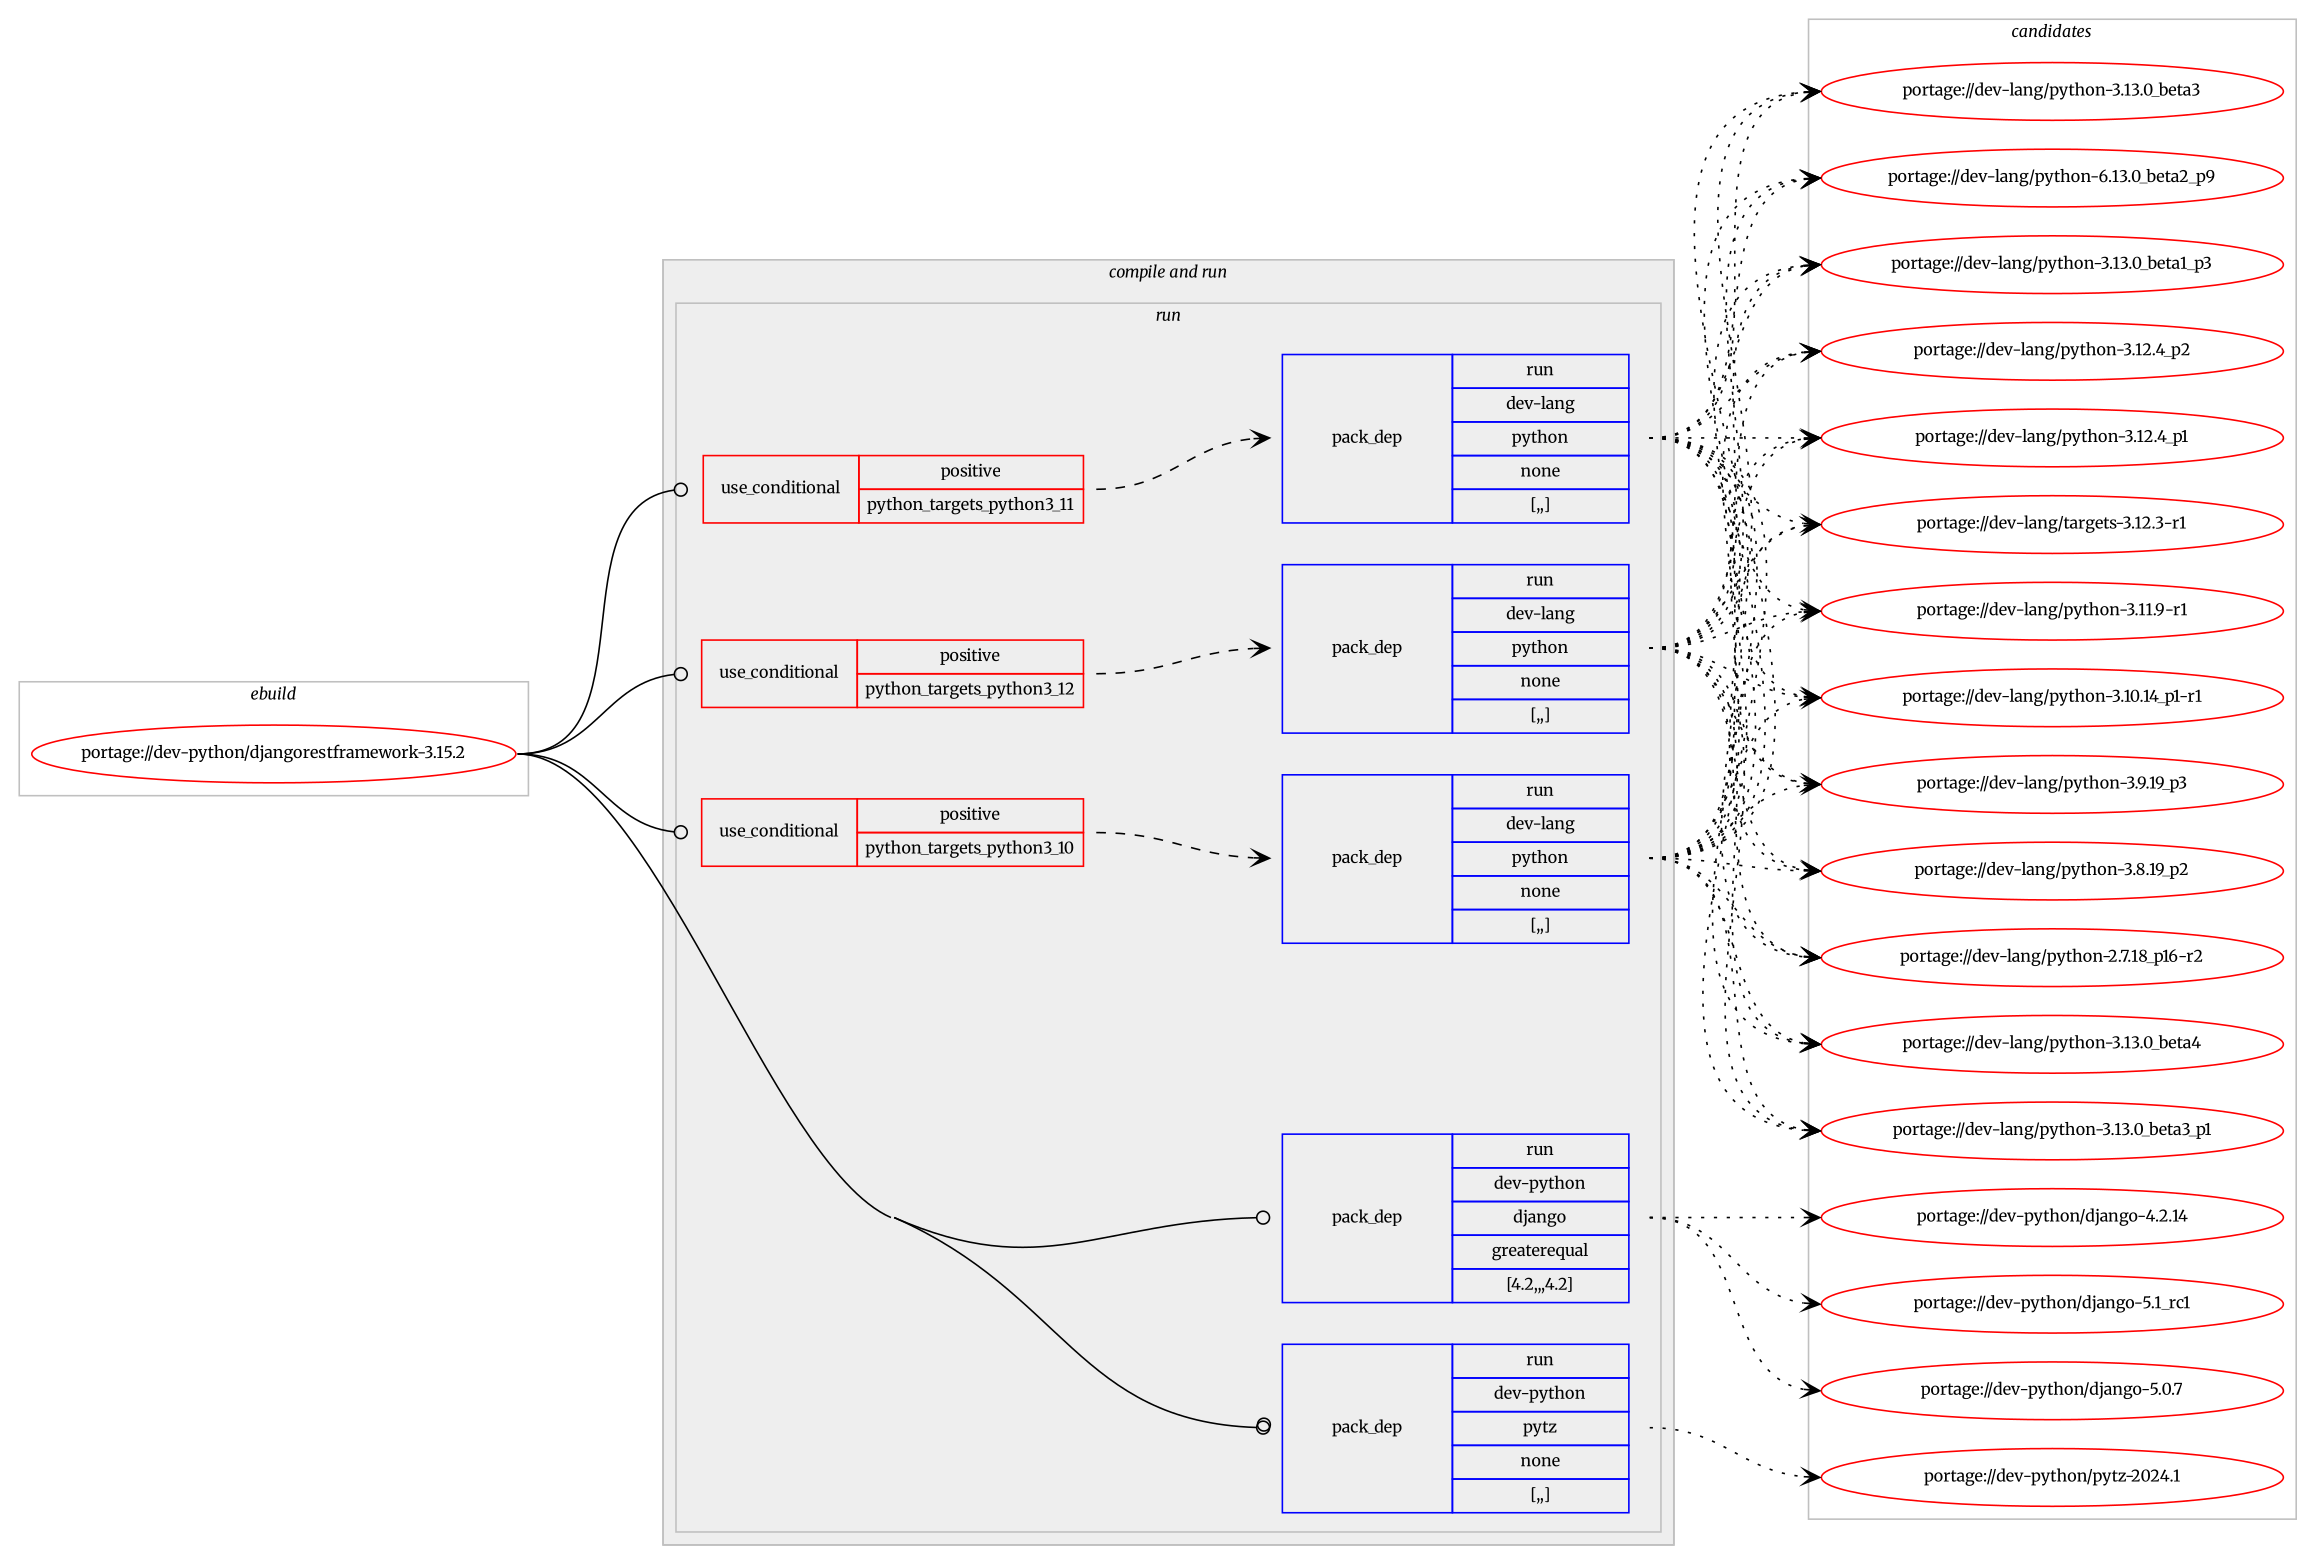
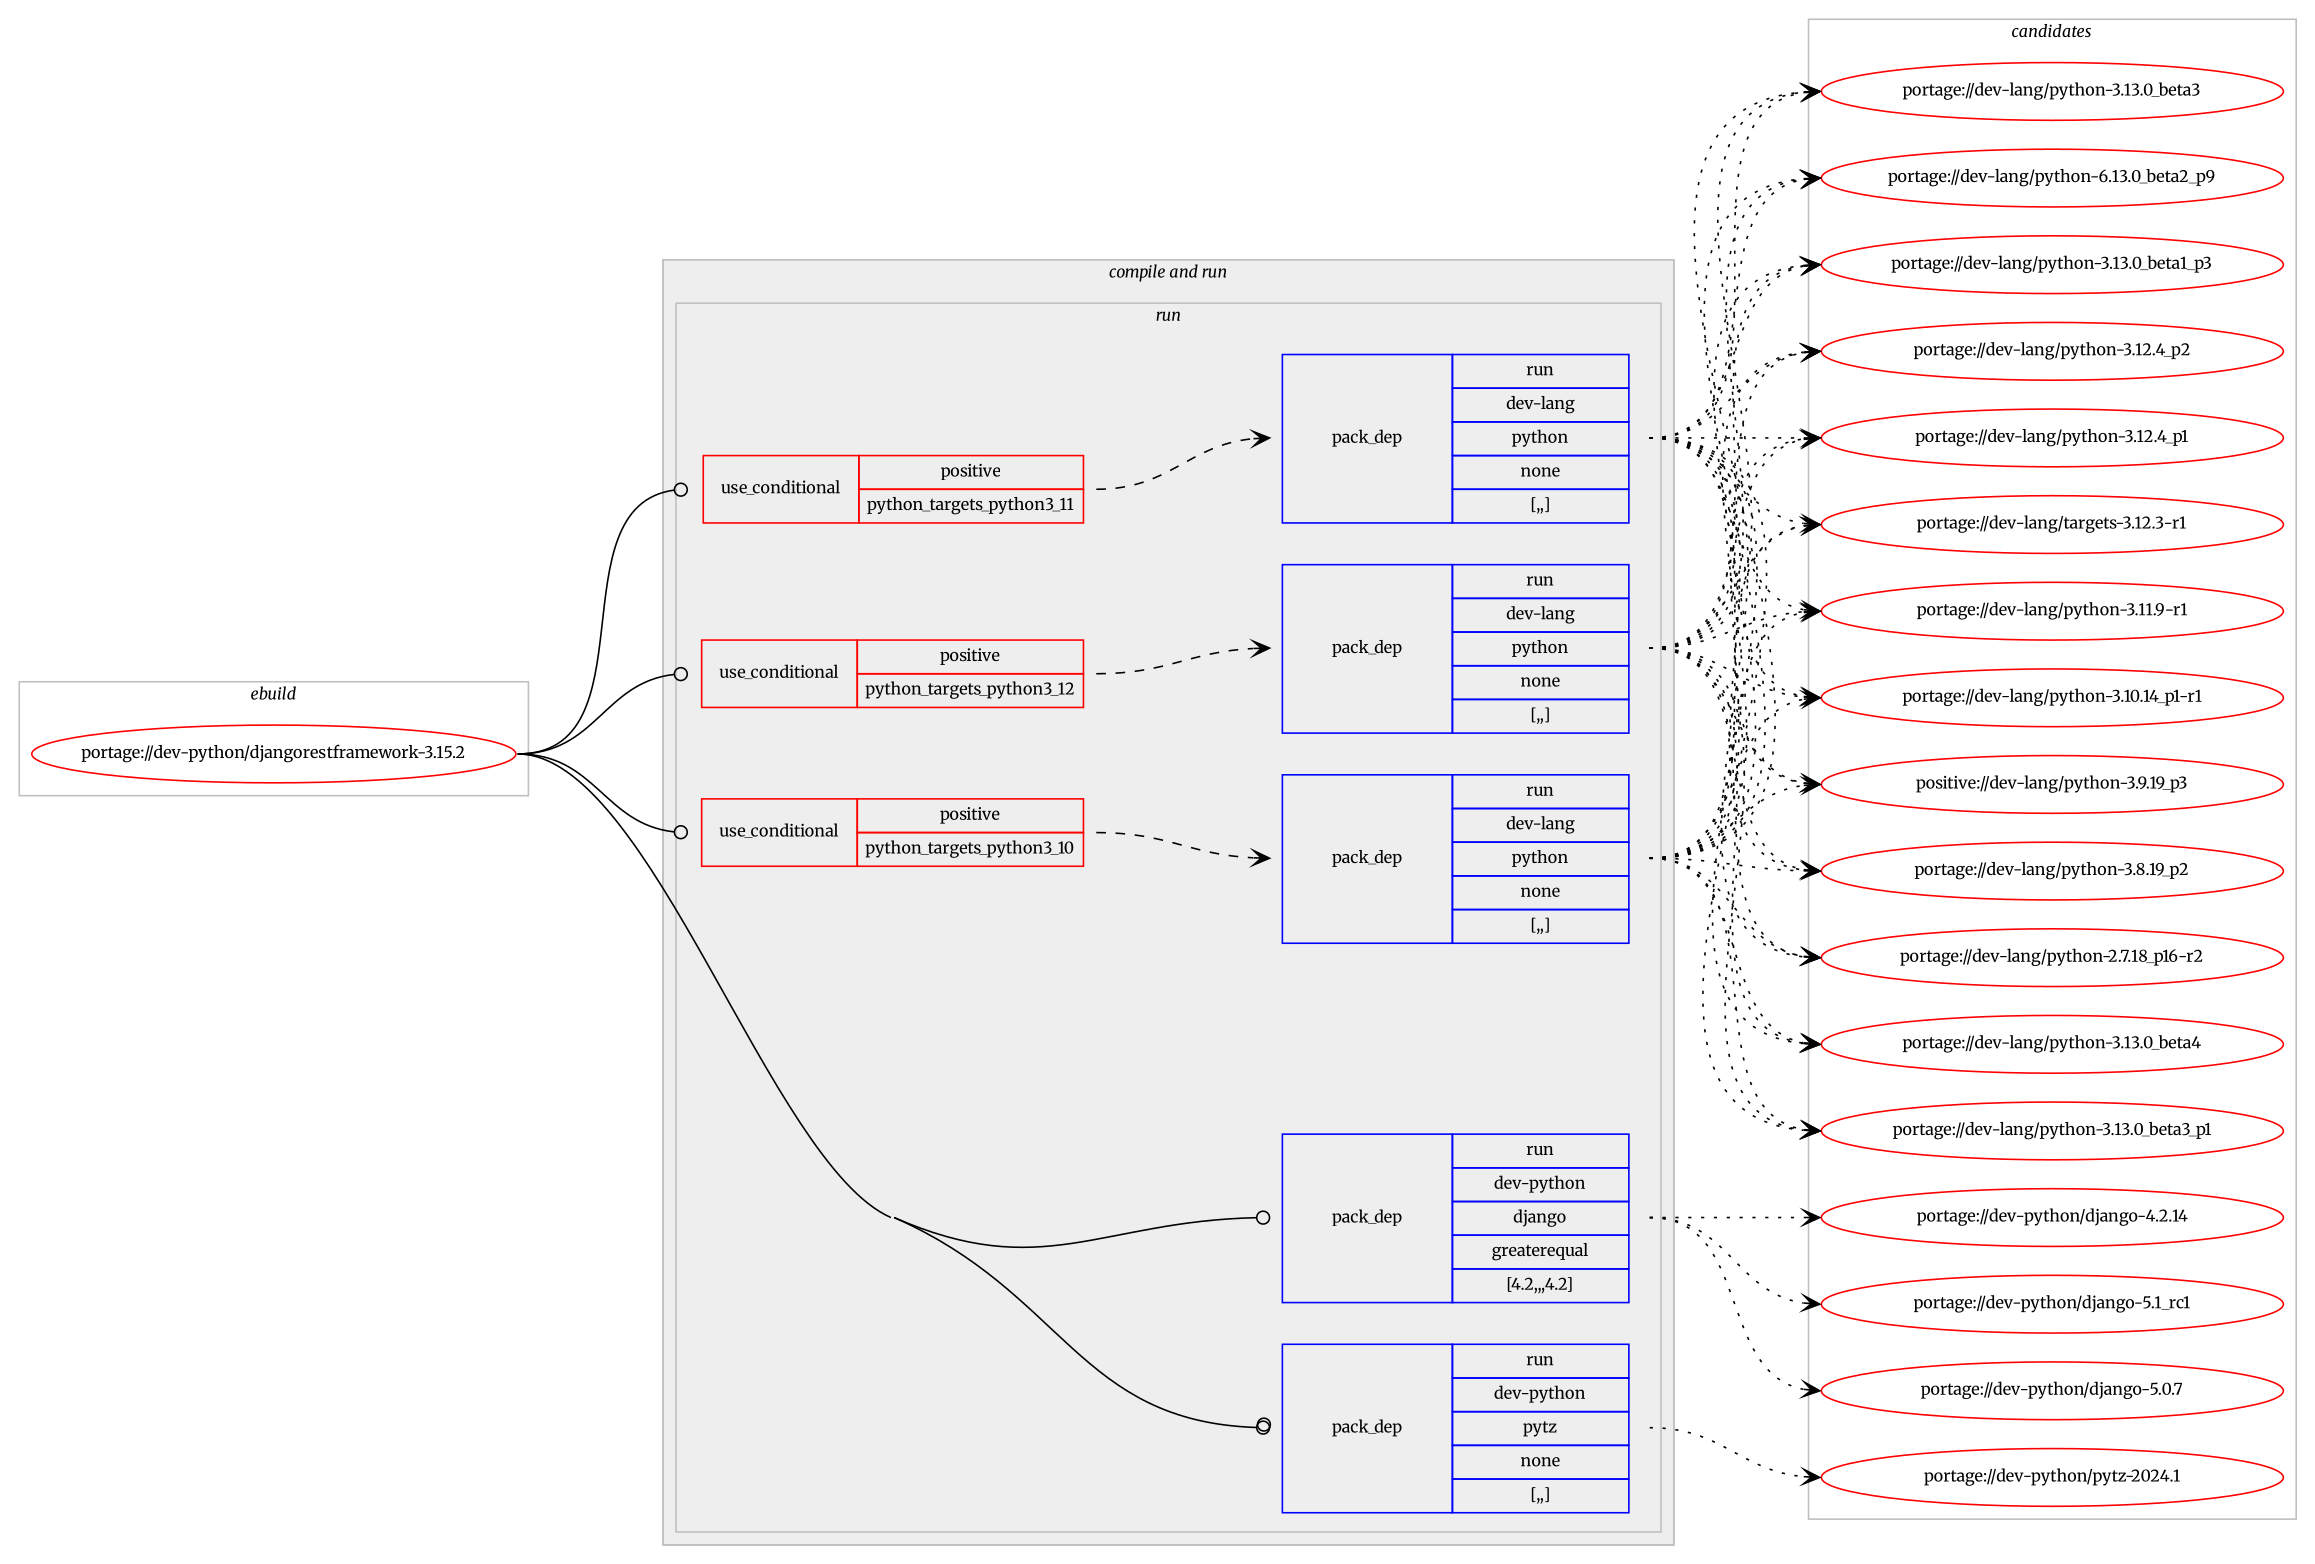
node "portage://dev-lang/python-3.9.19_p3": label "portage://dev-lang/python-3.9.19_p3" -> "positive://dev-lang/python-3.9.19_p3"
